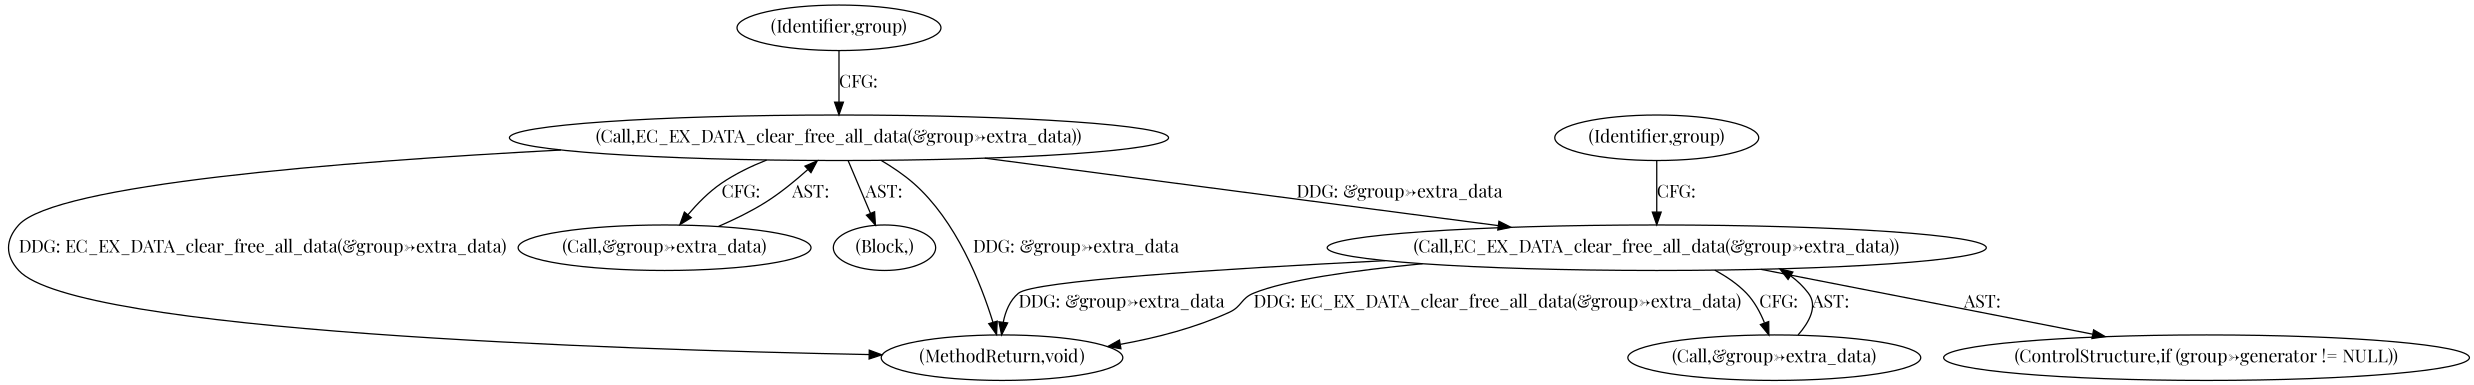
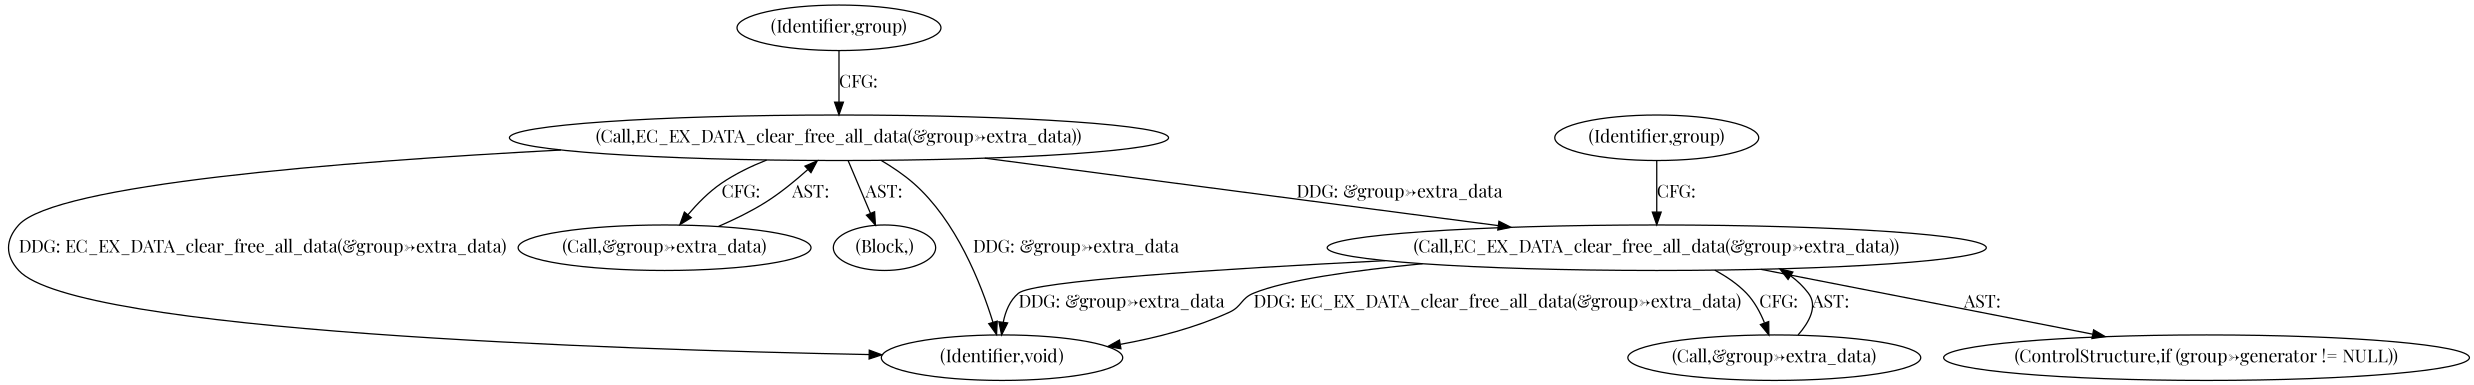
node "(MethodReturn,void)": label "(MethodReturn,void)" -> "(Identifier,void)"
